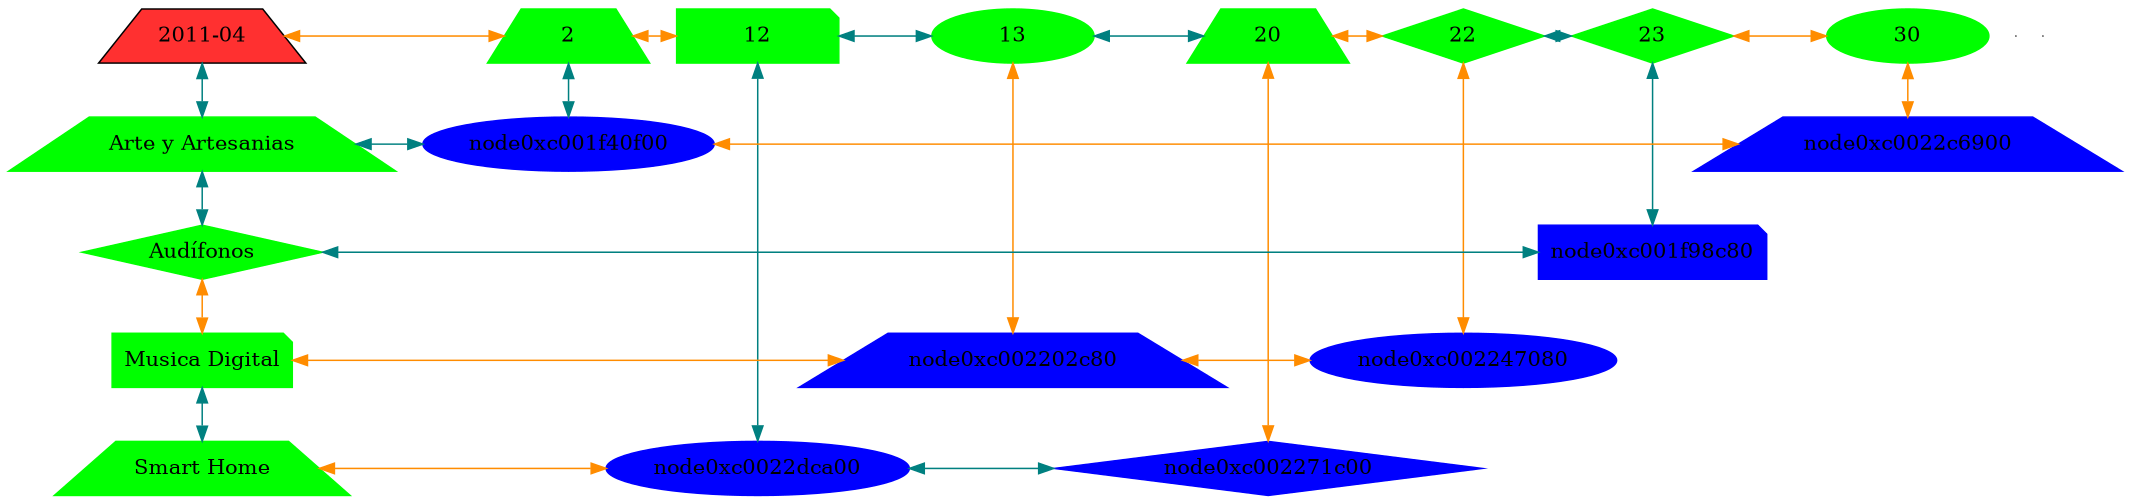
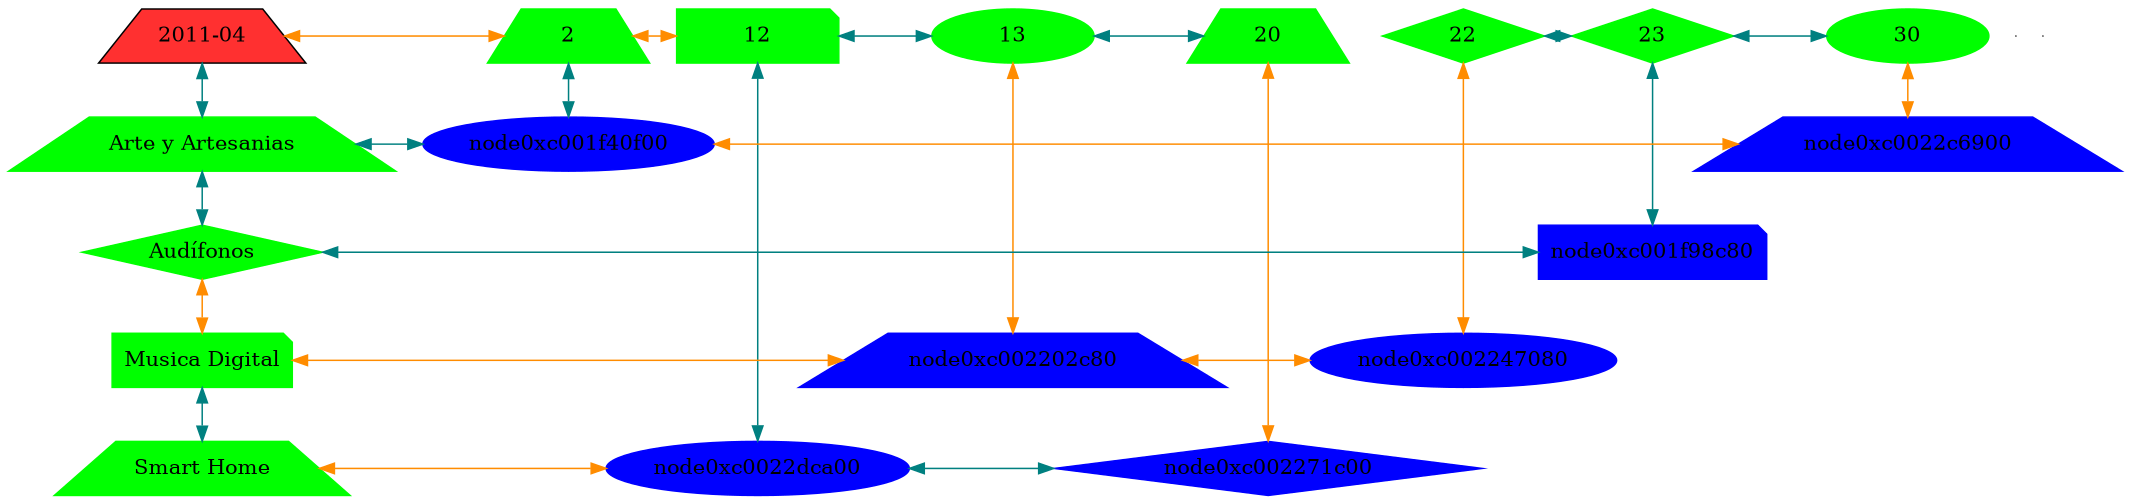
edge "20" -- "22": removed
edge "23" -- "30": color darkorange -> teal
